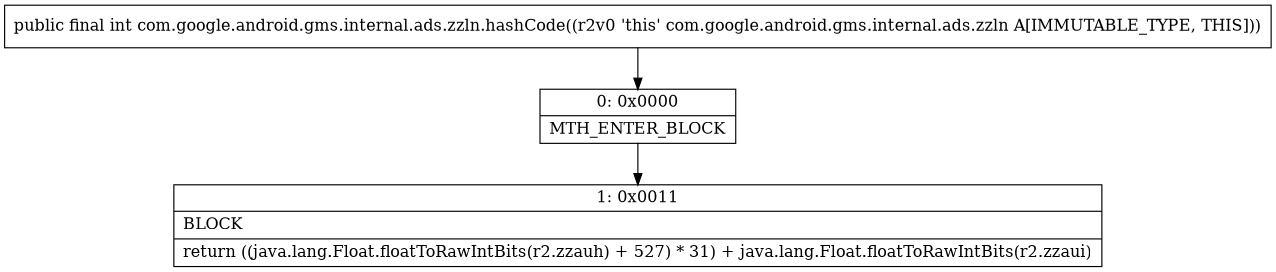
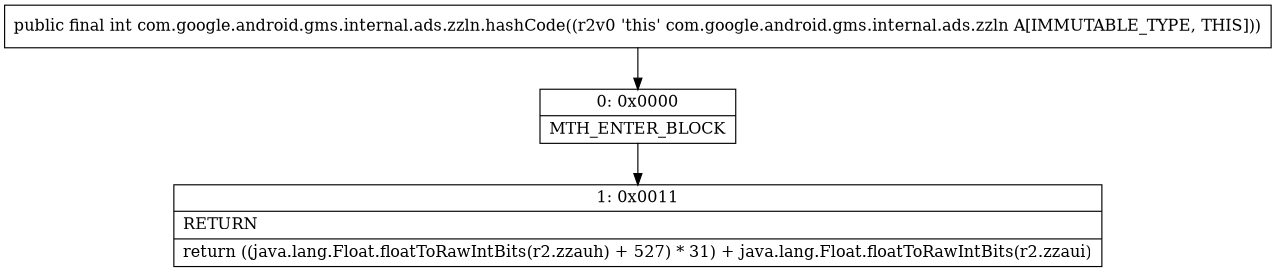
node "1: 0x0011": text "BLOCK" -> "RETURN"
